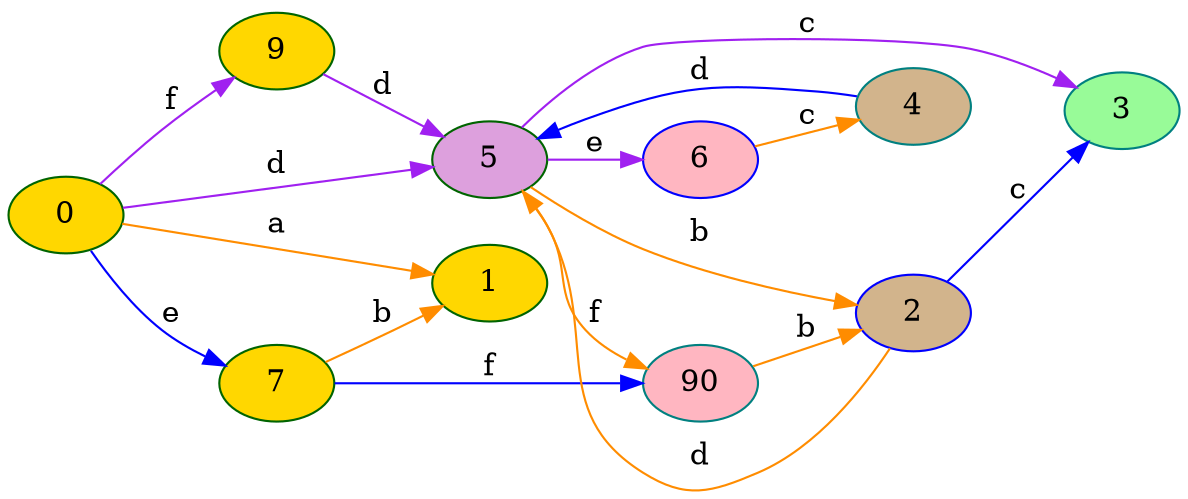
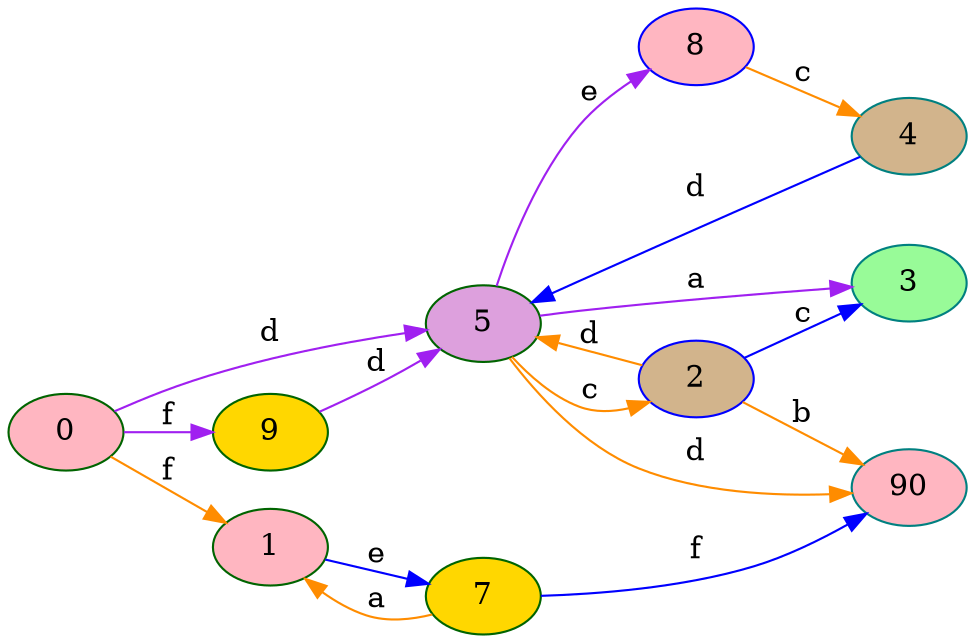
edge "5" -> "3": label "c" -> "a"
node "6": label "6" -> "8"
node "0": fillcolor gold -> lightpink
edge "0" -> "1": label "a" -> "f"
edge "5" -> "2": label "b" -> "c"
node "1": fillcolor gold -> lightpink
edge "0" -> "7": now "1" -> "7"
edge "7" -> "1": label "b" -> "a"
edge "5" -> "90": label "f" -> "d"
edge "90" -> "2": reversed
